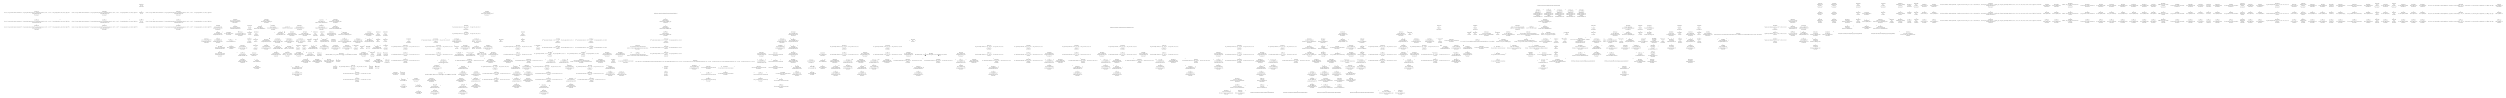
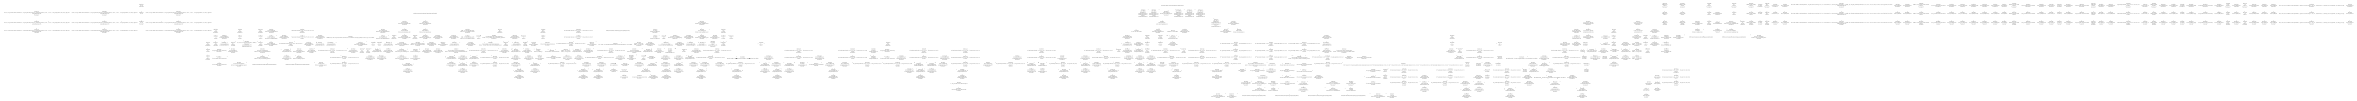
node "CE0x58498e0": added
node "CE0x57d9e30": added
node "CE0x57c3bc0": removed
